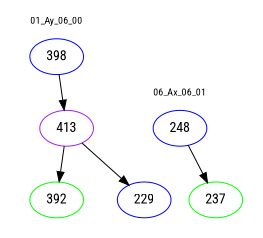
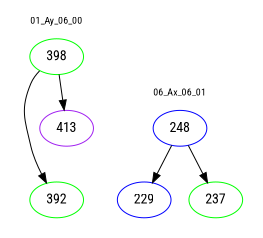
node "398": color blue -> green
edge "413" -> "229": now "248" -> "229"
edge "413" -> "392": now "398" -> "392"
